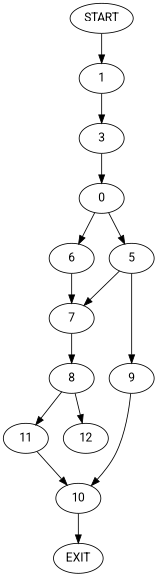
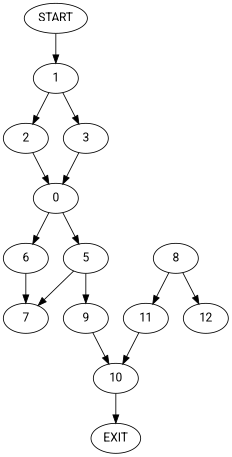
node "2": added
edge "7" -> "8": removed
